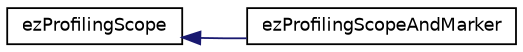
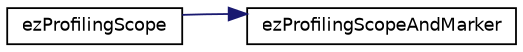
edge "ezProfilingScopeAndMarker" -> "ezProfilingScope": reversed
